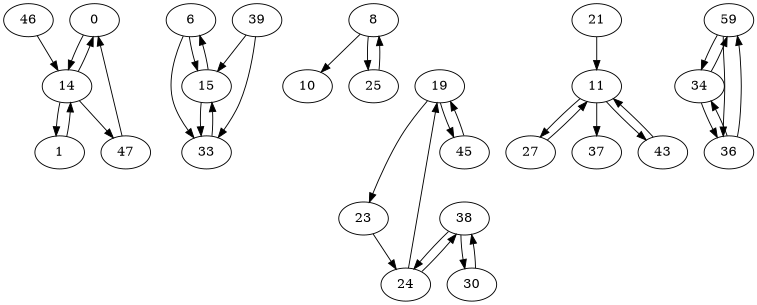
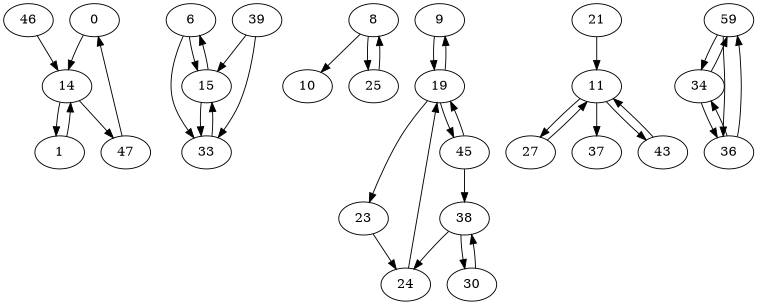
node "9": added
edge "14" -> "0": removed
edge "24" -> "38": now "45" -> "38"
